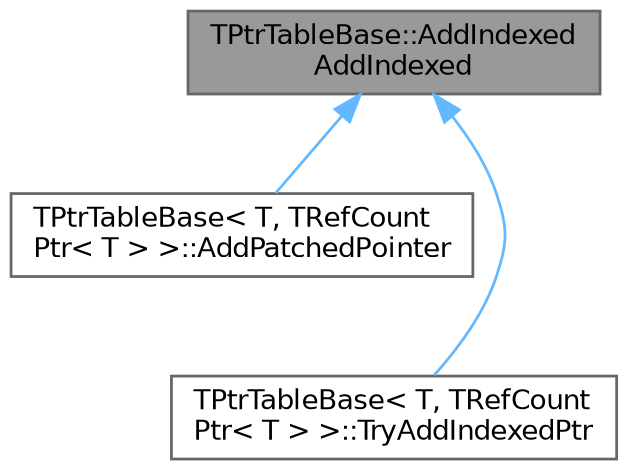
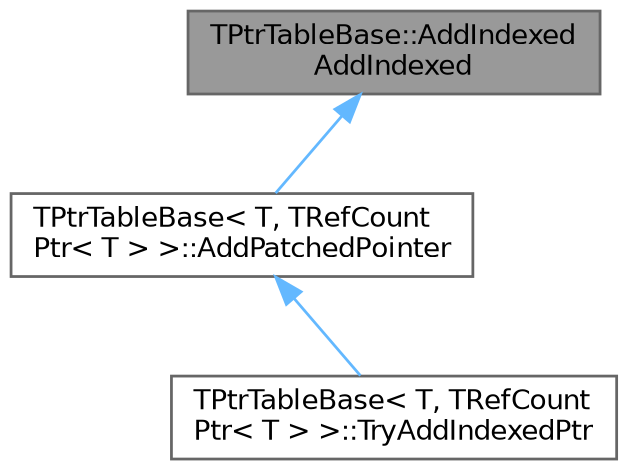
edge "TPtrTableBase< T, TRefCount Ptr< T > >::TryAddIndexedPtr" -> "TPtrTableBase::AddIndexed AddIndexed": now "TPtrTableBase< T, TRefCount Ptr< T > >::TryAddIndexedPtr" -> "TPtrTableBase< T, TRefCount Ptr< T > >::AddPatchedPointer"
